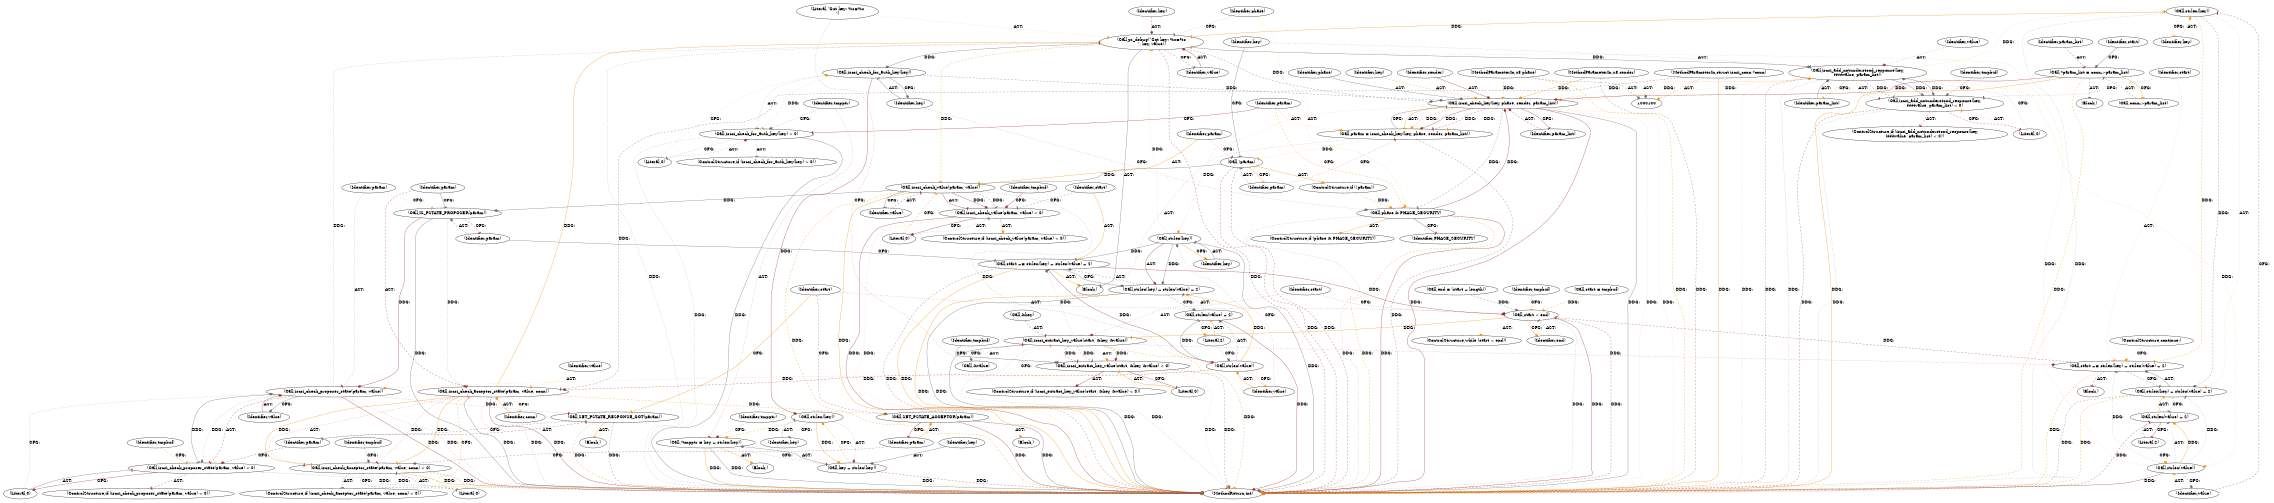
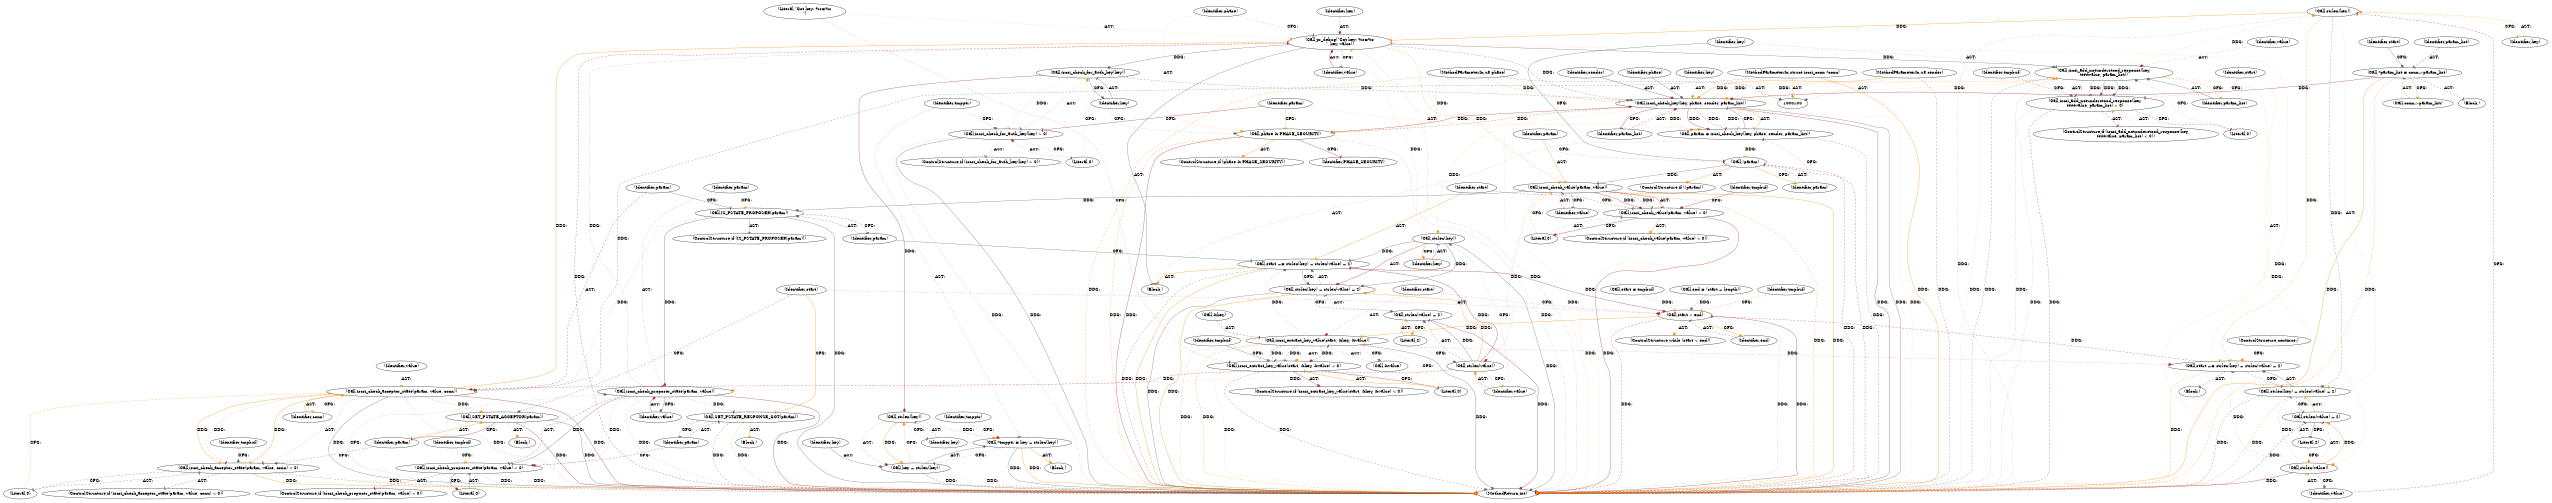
edge "(ControlStructure,if (!param))" -> "(Call,phase & PHASE_SECURITY)": now "(MethodParameterIn,u8 phase)" -> "(Call,phase & PHASE_SECURITY)"
node "(ControlStructure,if (IS_PSTATE_PROPOSER(param)))": added
